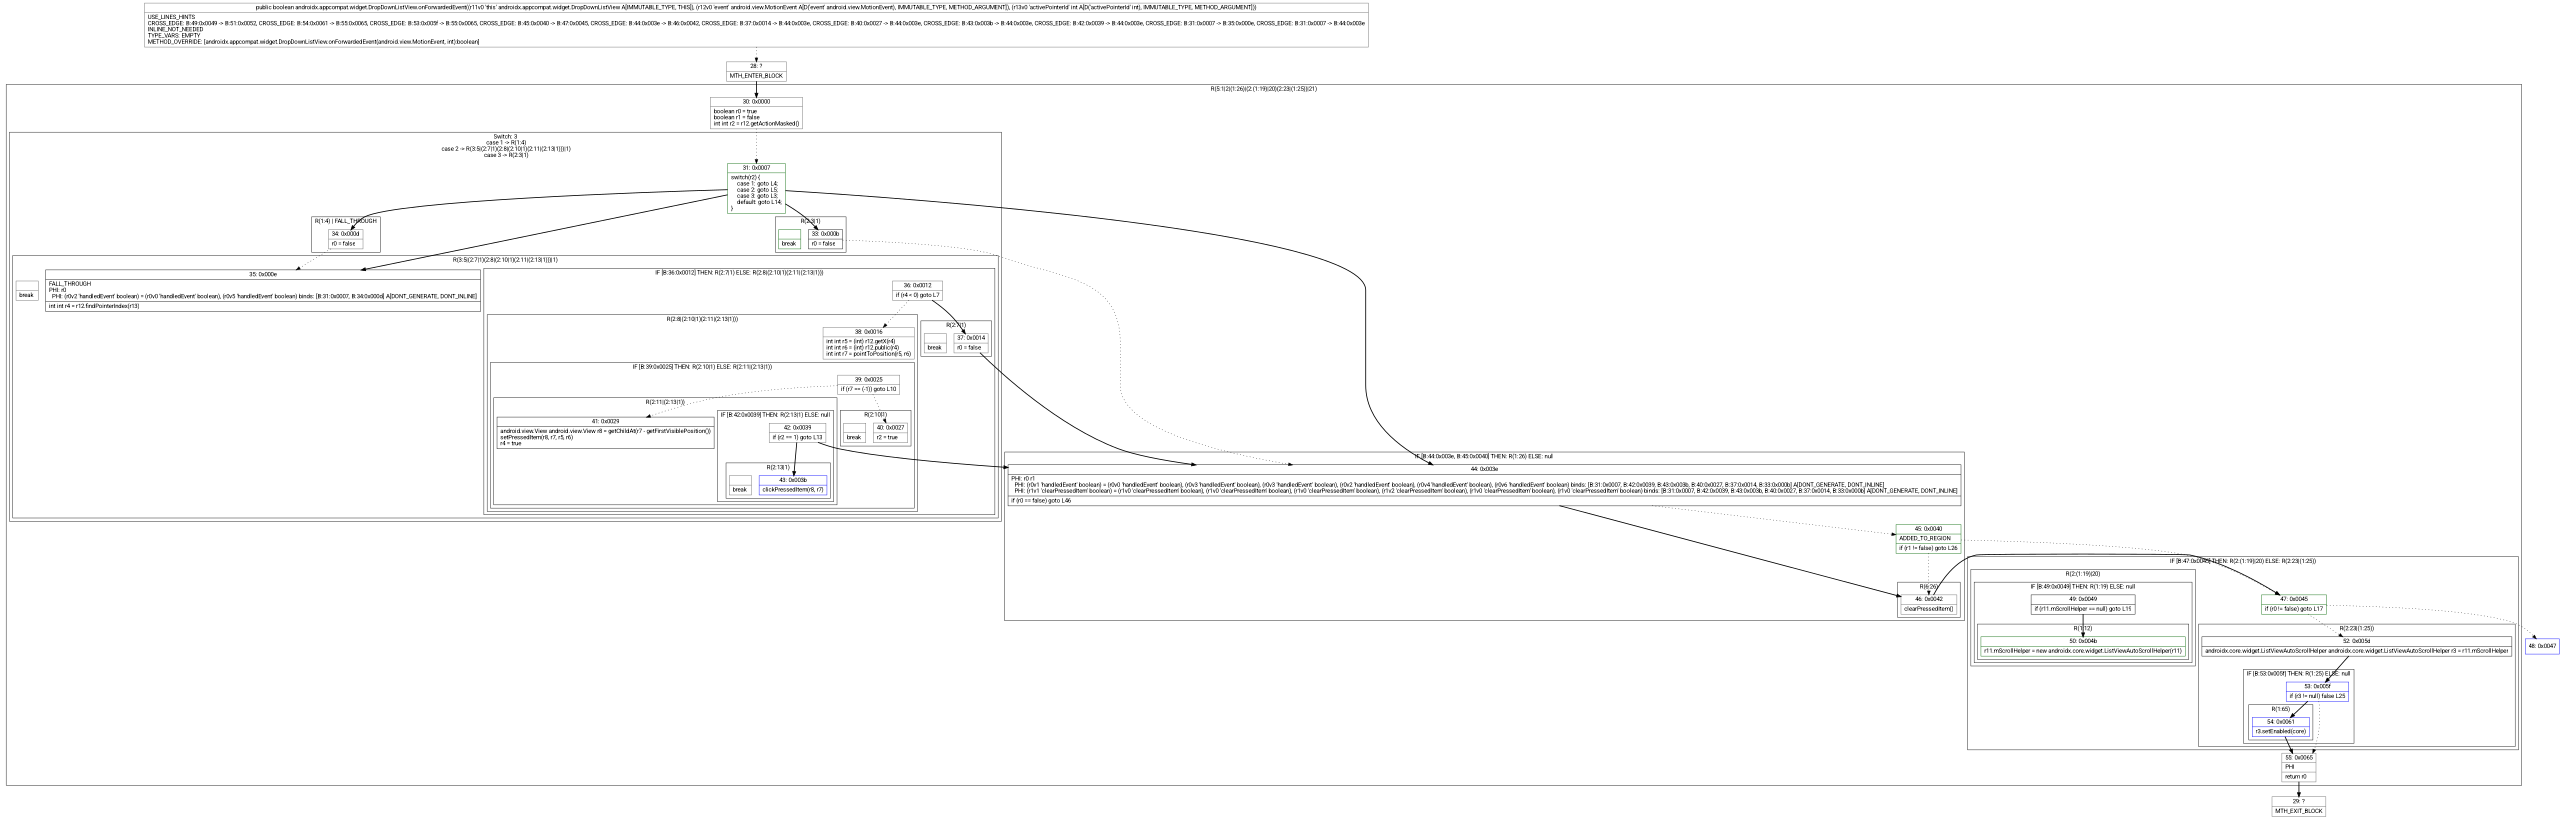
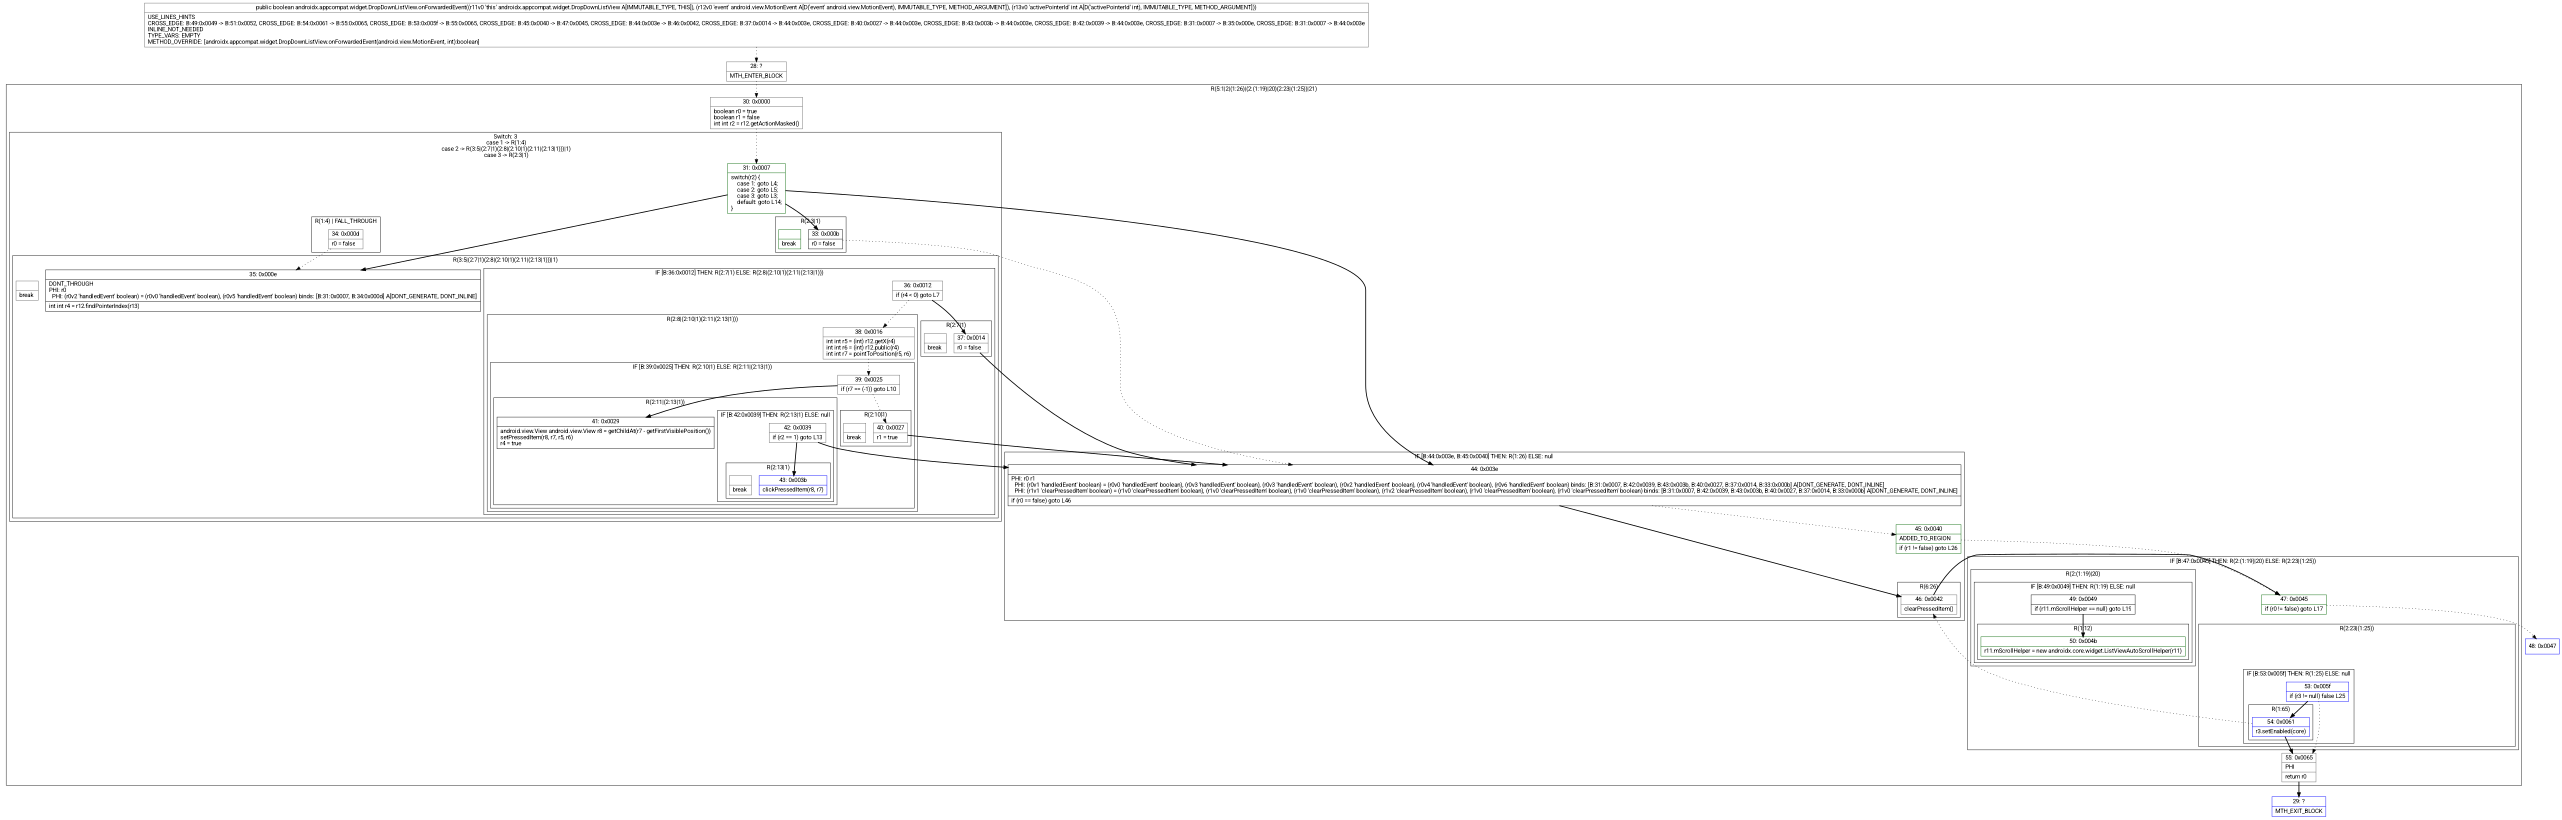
edge "28: ?" -> "30: 0x0000": style bold -> dotted
edge "31: 0x0007" -> "34: 0x000d": removed
node "35: 0x000e": text "FALL_THROUGH" -> "DONT_THROUGH"
edge "38: 0x0016" -> "39: 0x0025": added
edge "39: 0x0025" -> "41: 0x0029": style dotted -> bold
node "40: 0x0027": text "r2 = true" -> "r1 = true"
edge "40: 0x0027" -> "44: 0x003e": added
edge "45: 0x0040" -> "46: 0x0042": now "54: 0x0061" -> "46: 0x0042"
node "52: 0x005d": removed
node "29: ?": color gray40 -> blue
